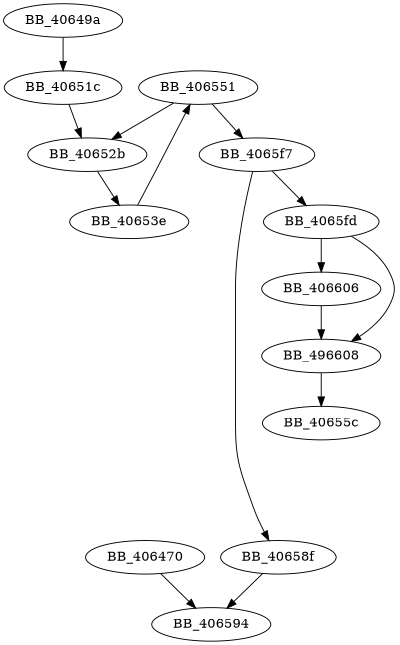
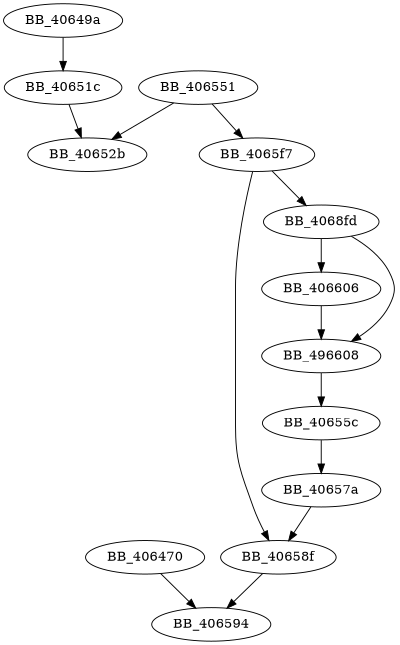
node "BB_40653e": removed
node "BB_4065fd": label "BB_4065fd" -> "BB_4068fd"
node "BB_40657a": added
